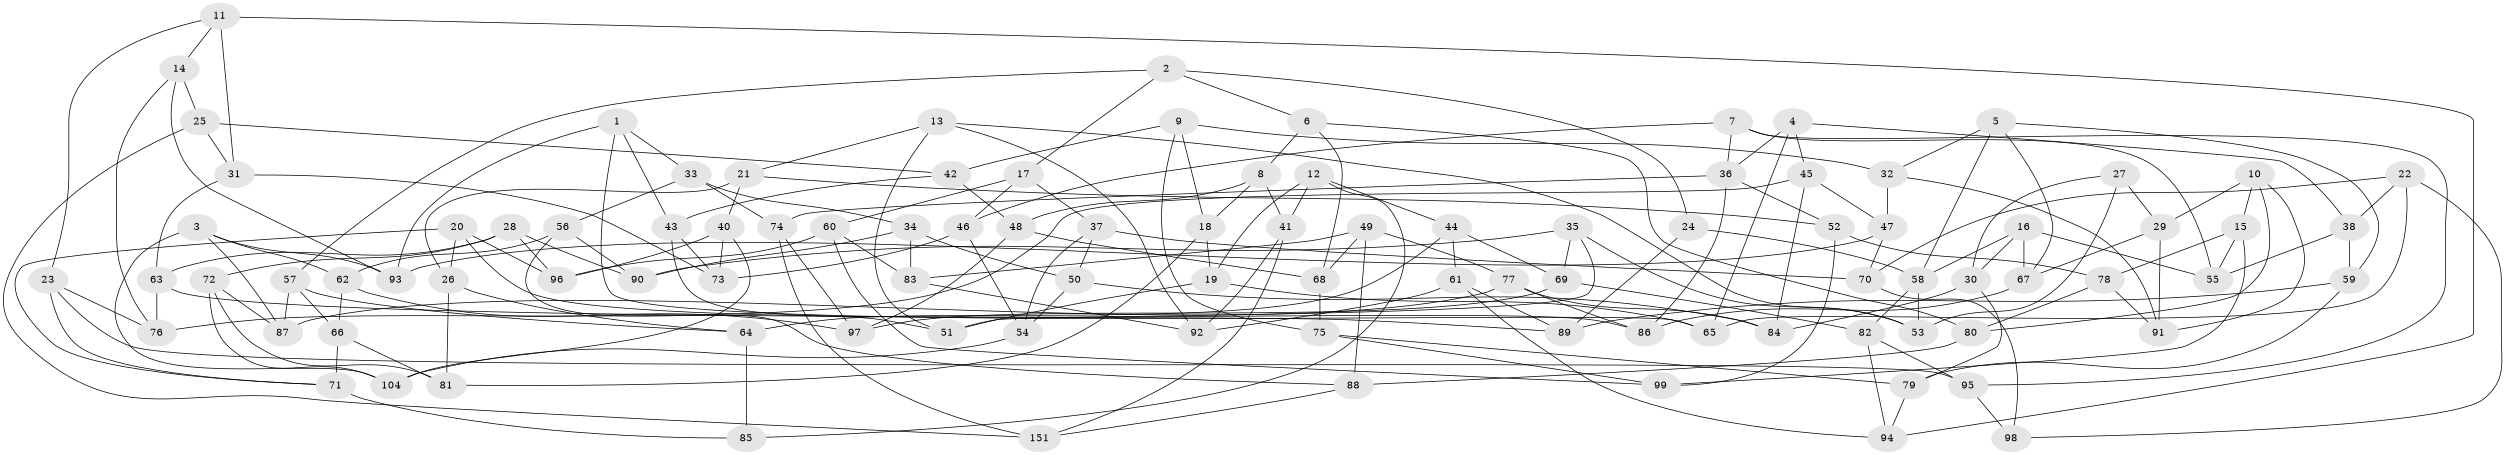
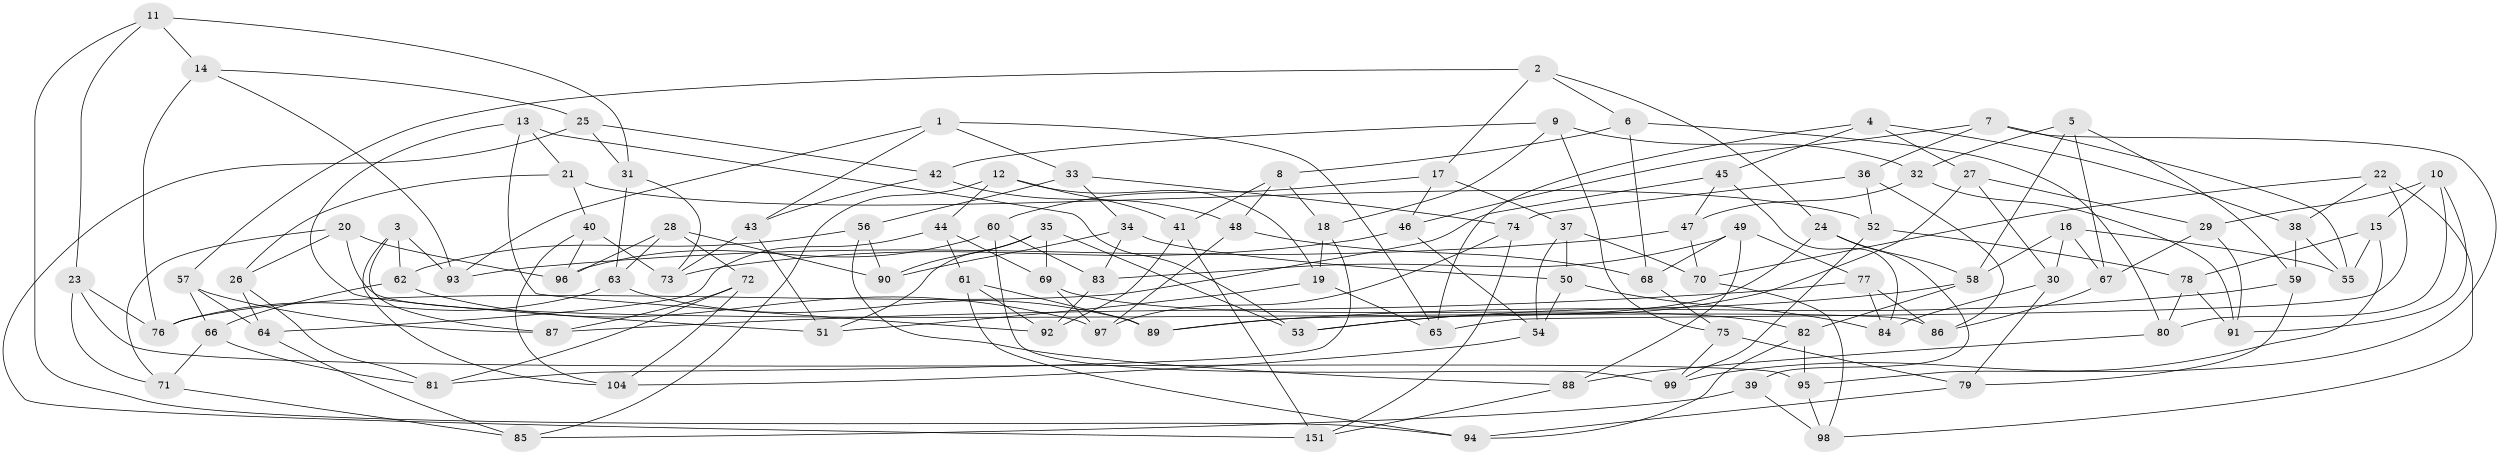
edge "4" -- "36": now "4" -- "27"
node "39": added
